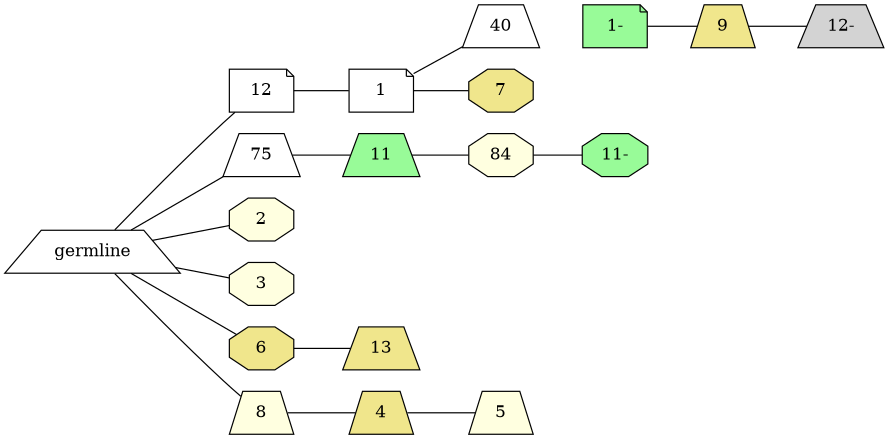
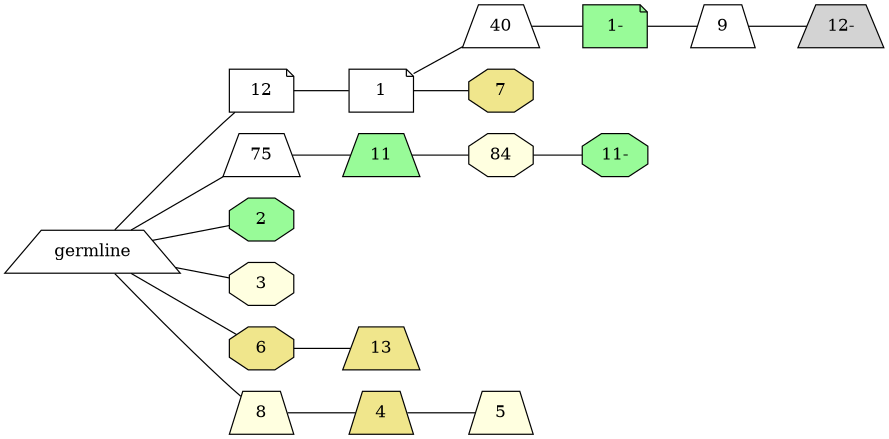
edge "40" -- "1-": added
node "9": fillcolor khaki -> white
node "2": fillcolor lightyellow -> palegreen
